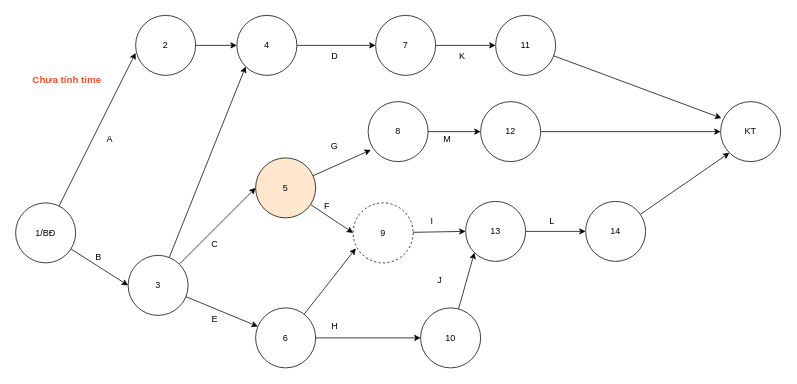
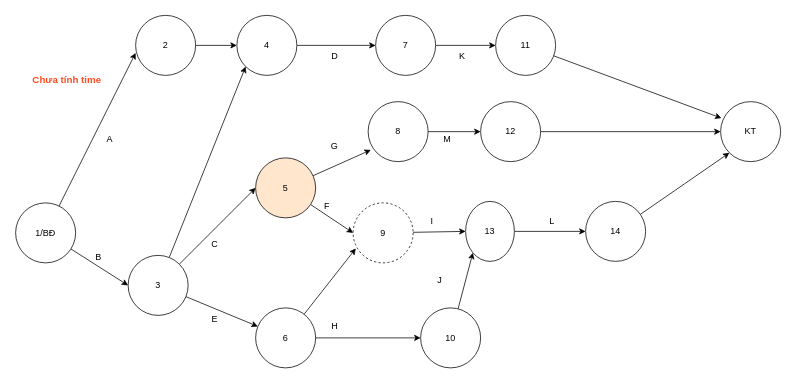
node "13": size 60x60 -> 49x60
